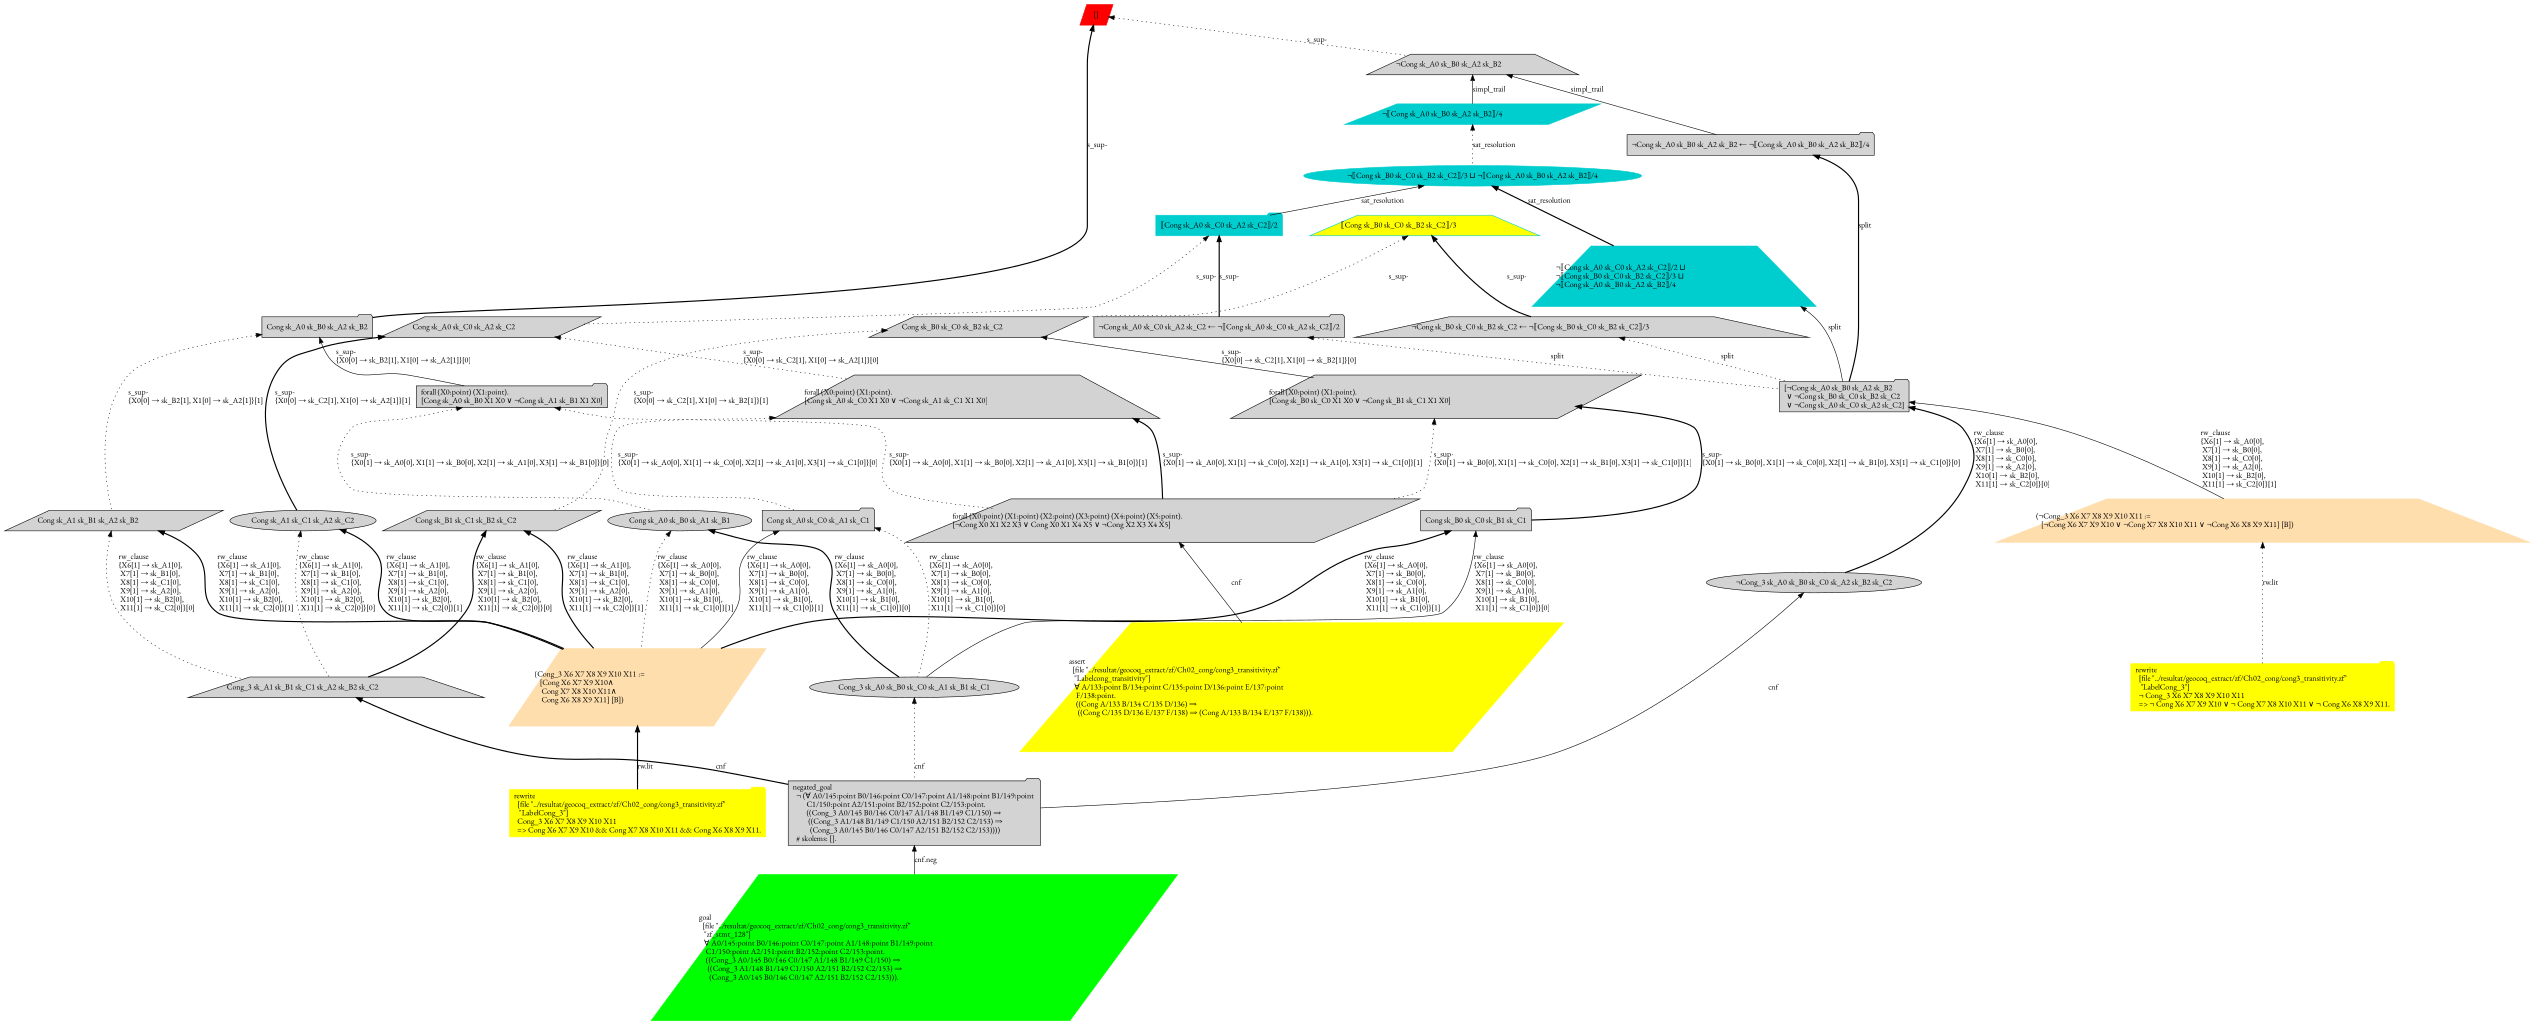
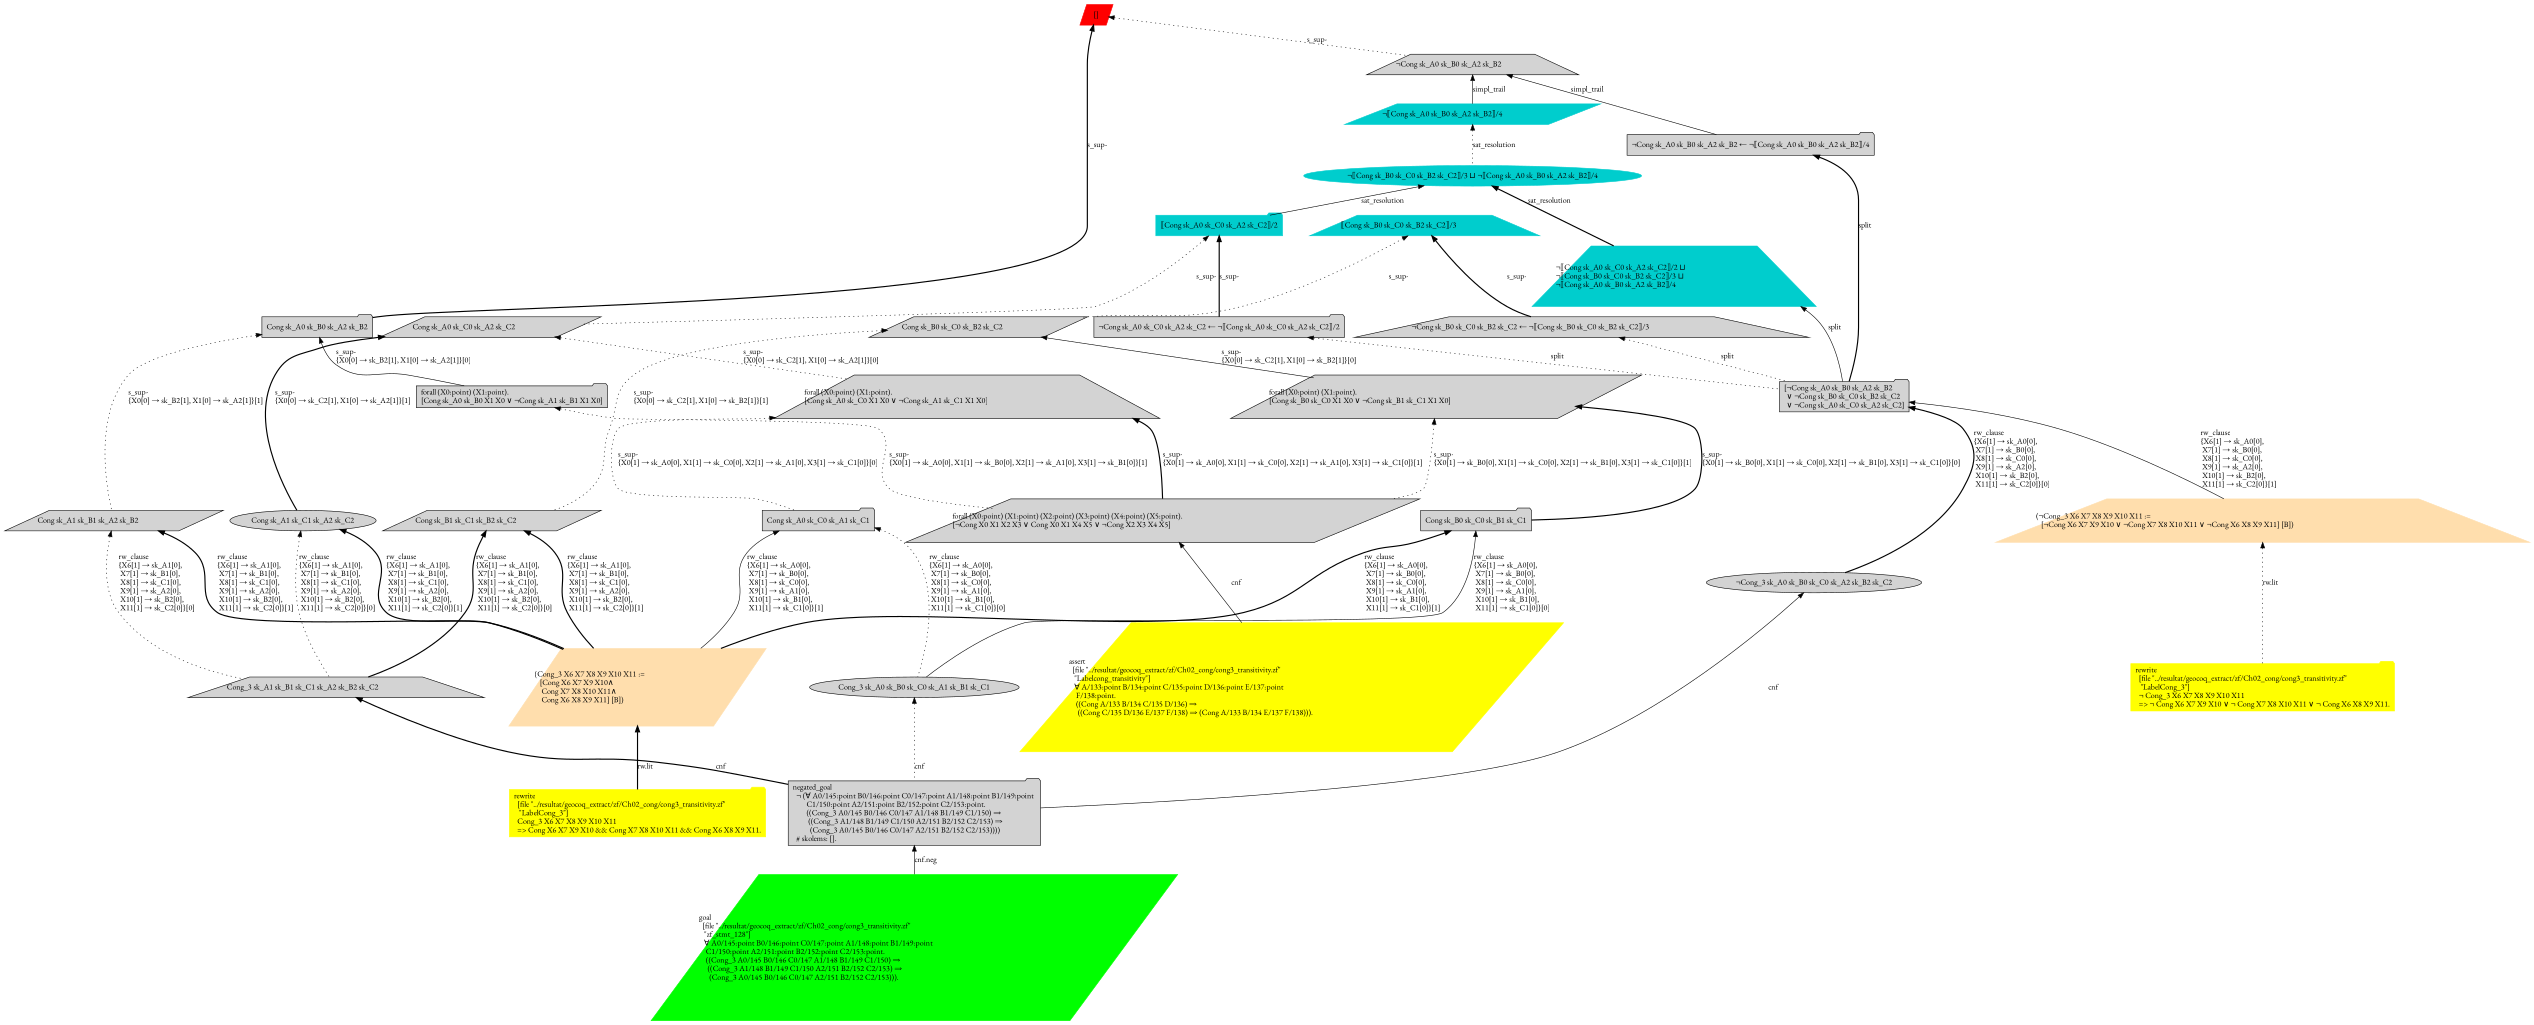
node "⟦Cong sk_B0 sk_C0 sk_B2 sk_C2⟧/3": fillcolor yellow -> cyan3
node "Cong sk_A0 sk_B0 sk_A1 sk_B1": removed
